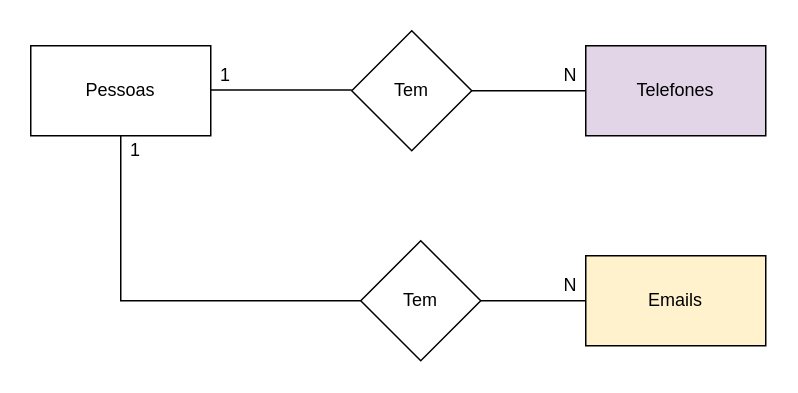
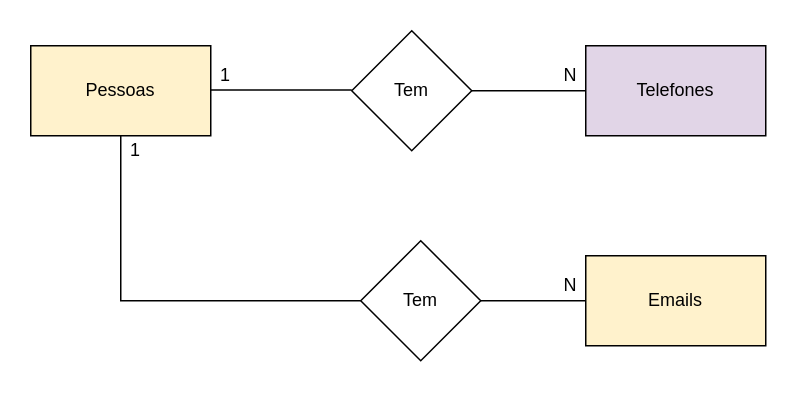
node "Pessoas": fillcolor #ffffff -> #fff2cc
